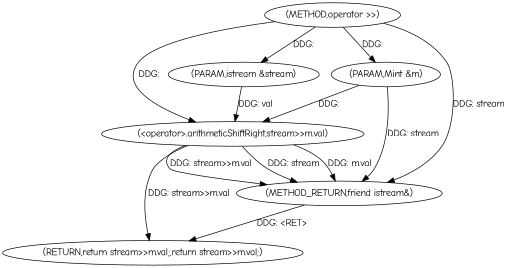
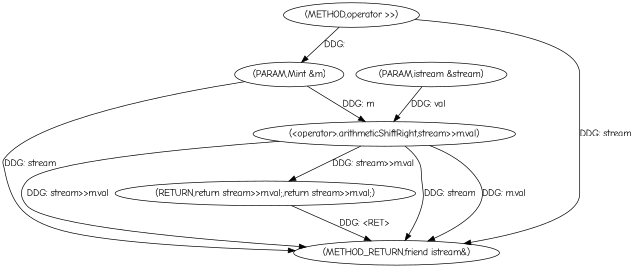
edge "(METHOD,operator >>)" -> "(PARAM,istream &stream)": removed, label "DDG:"
edge "(METHOD,operator >>)" -> "(<operator>.arithmeticShiftRight,stream>>m.val)": removed, label "DDG:"
edge "(PARAM,Mint &m)" -> "(<operator>.arithmeticShiftRight,stream>>m.val)": label "DDG: " -> "DDG: m"
edge "(METHOD_RETURN,friend istream&)" -> "(RETURN,return stream>>m.val;,return stream>>m.val;)": reversed
